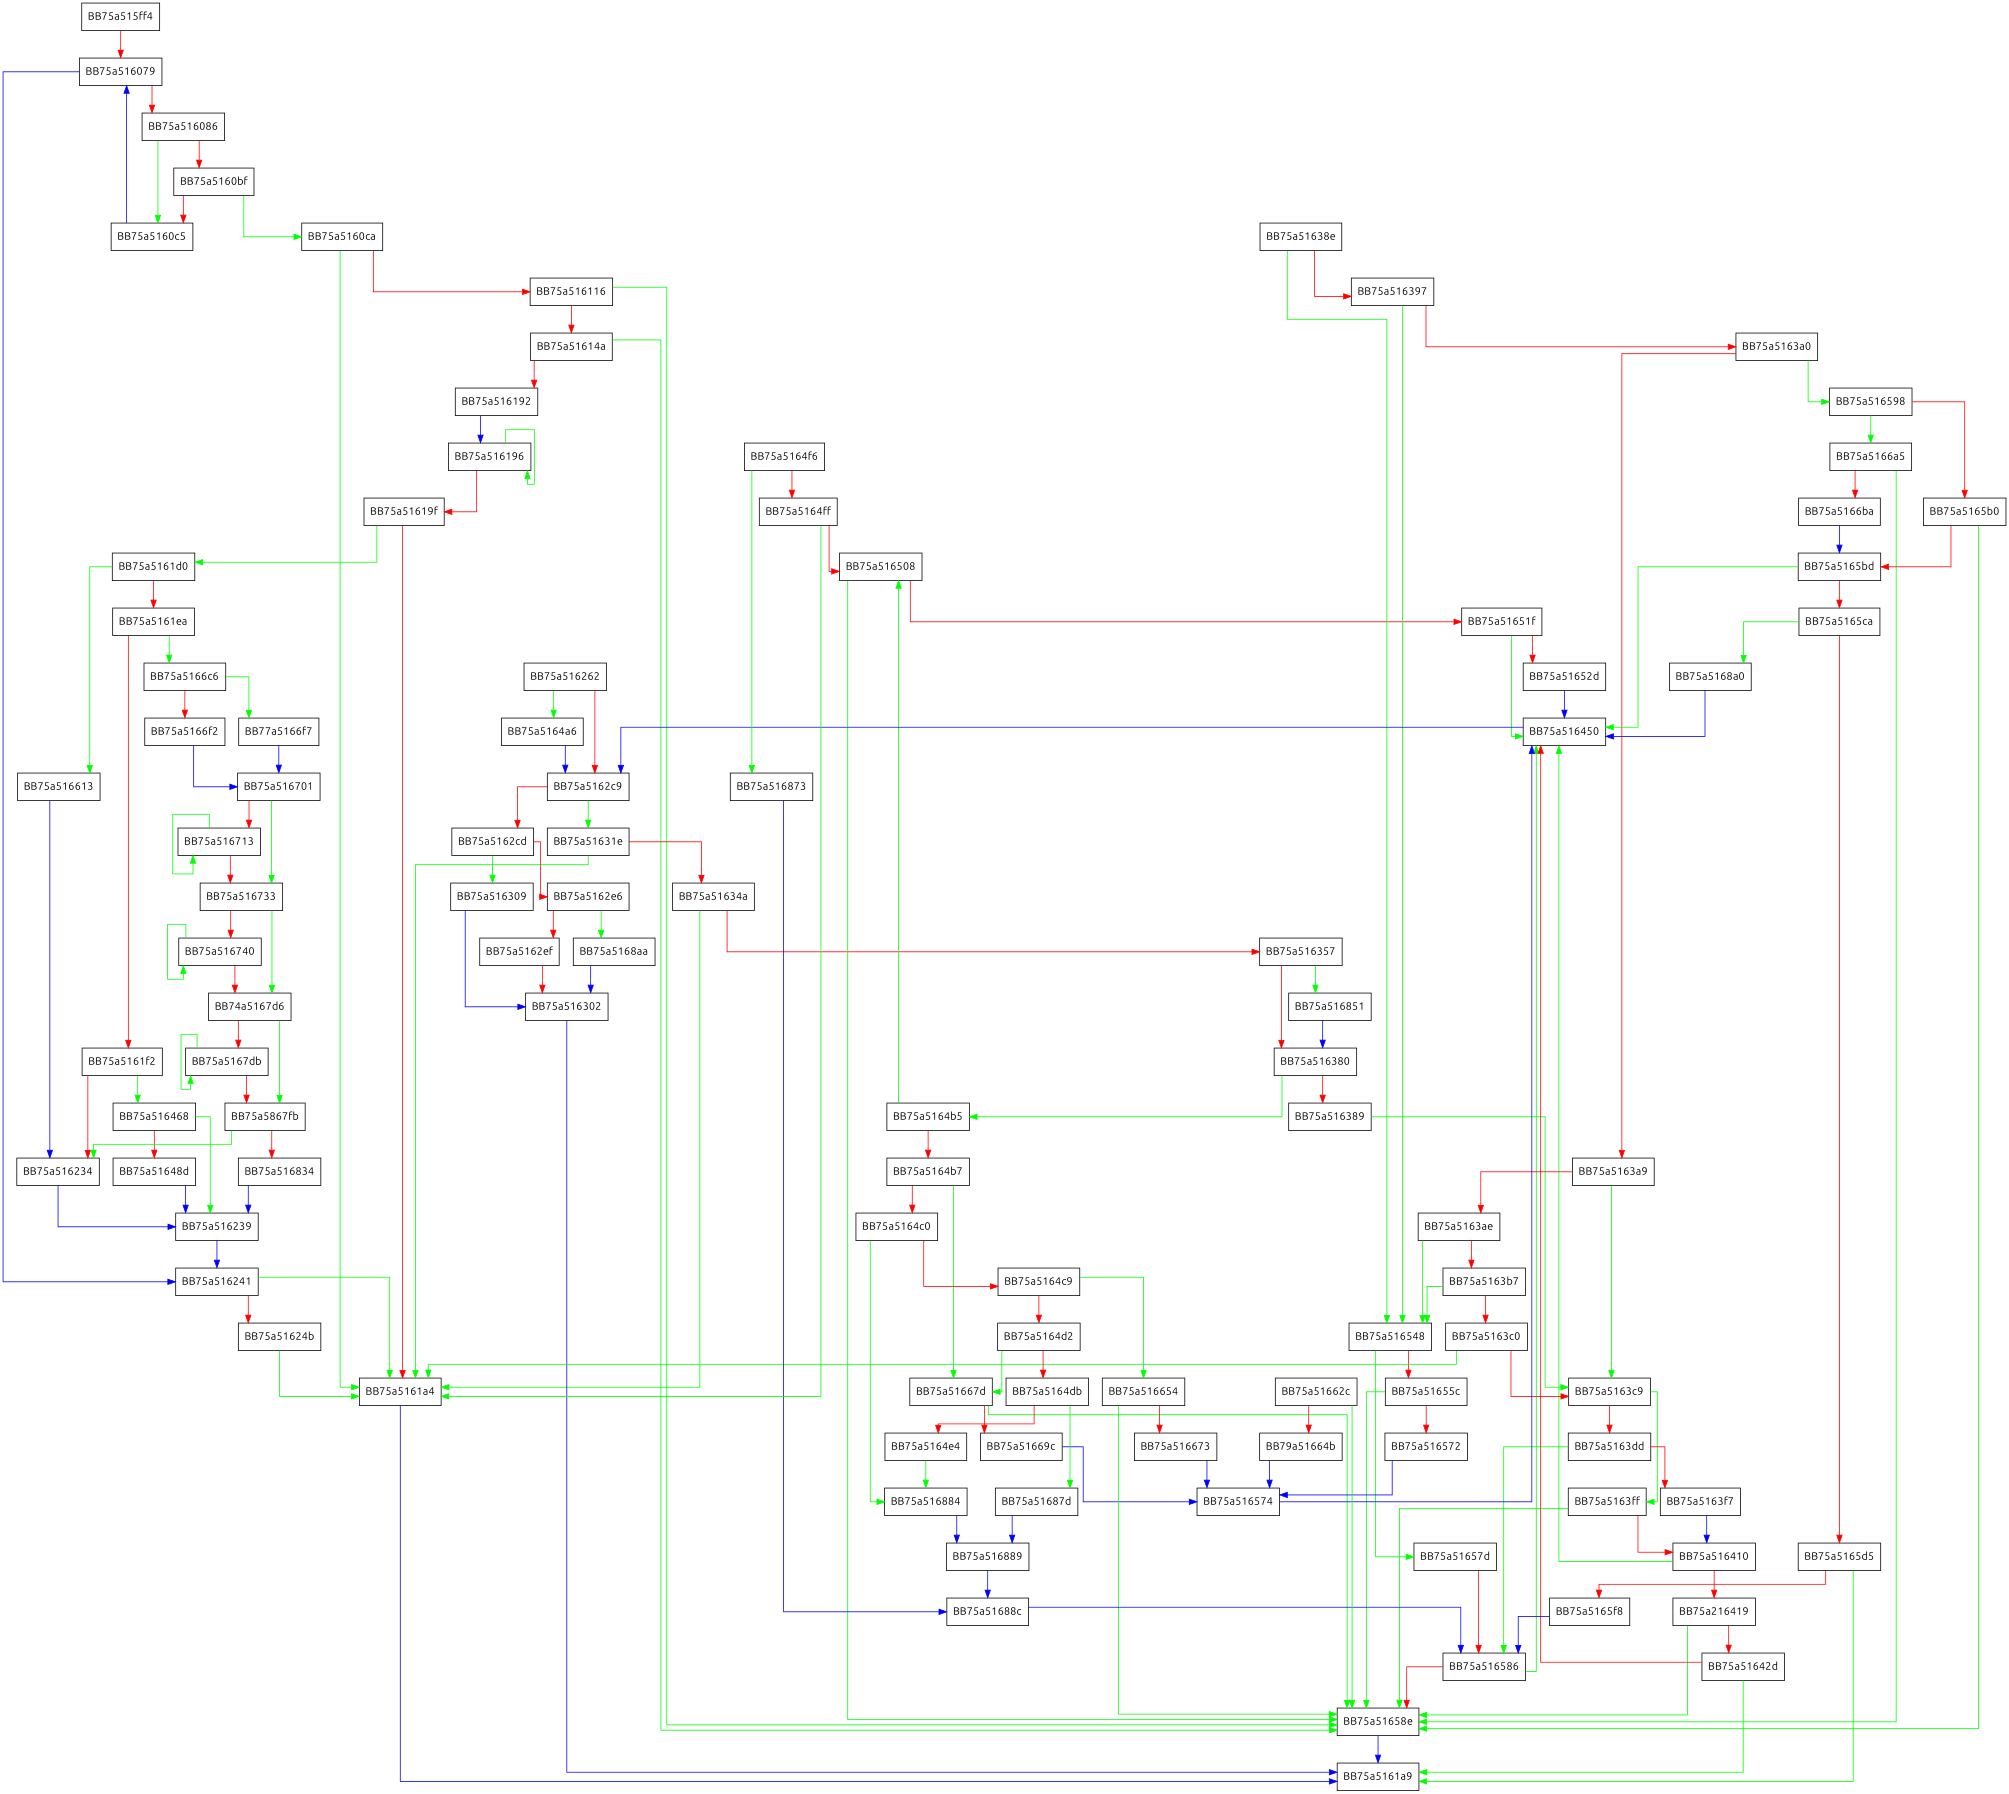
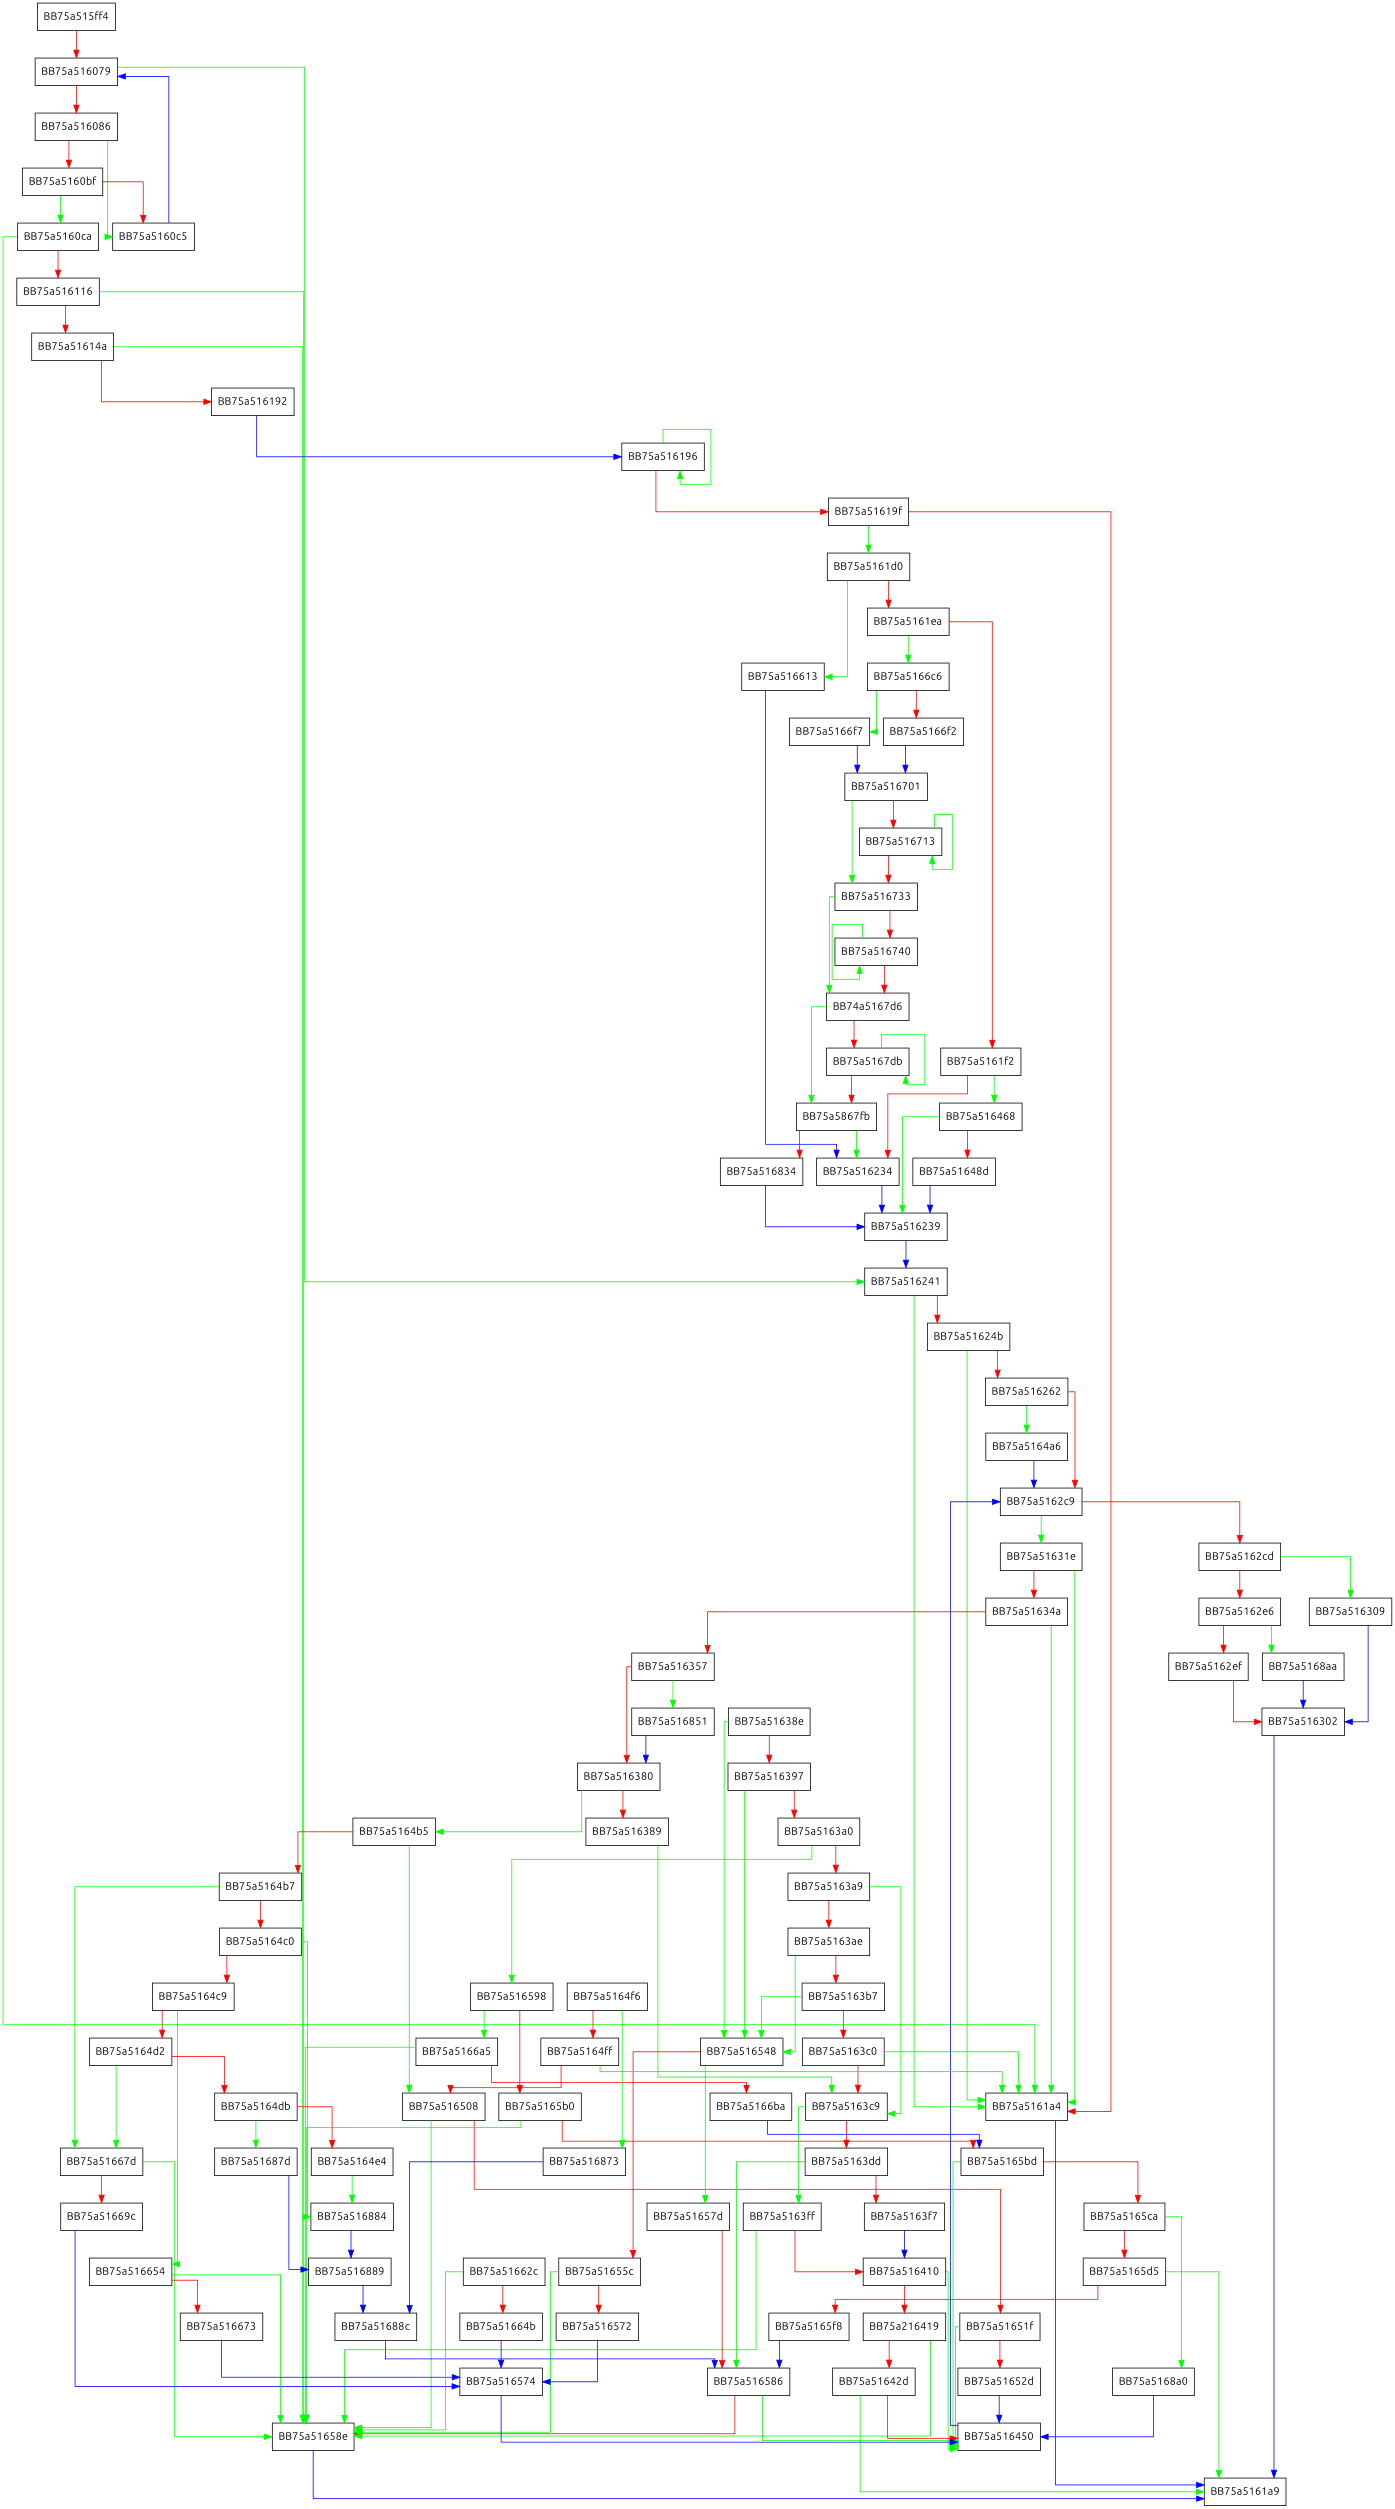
edge "BB75a516079" -> "BB75a516241": color blue -> green
node "BB77a5166f7": label "BB77a5166f7" -> "BB75a5166f7"
edge "BB75a51624b" -> "BB75a516262": added
node "BB79a51664b": label "BB79a51664b" -> "BB75a51664b"
